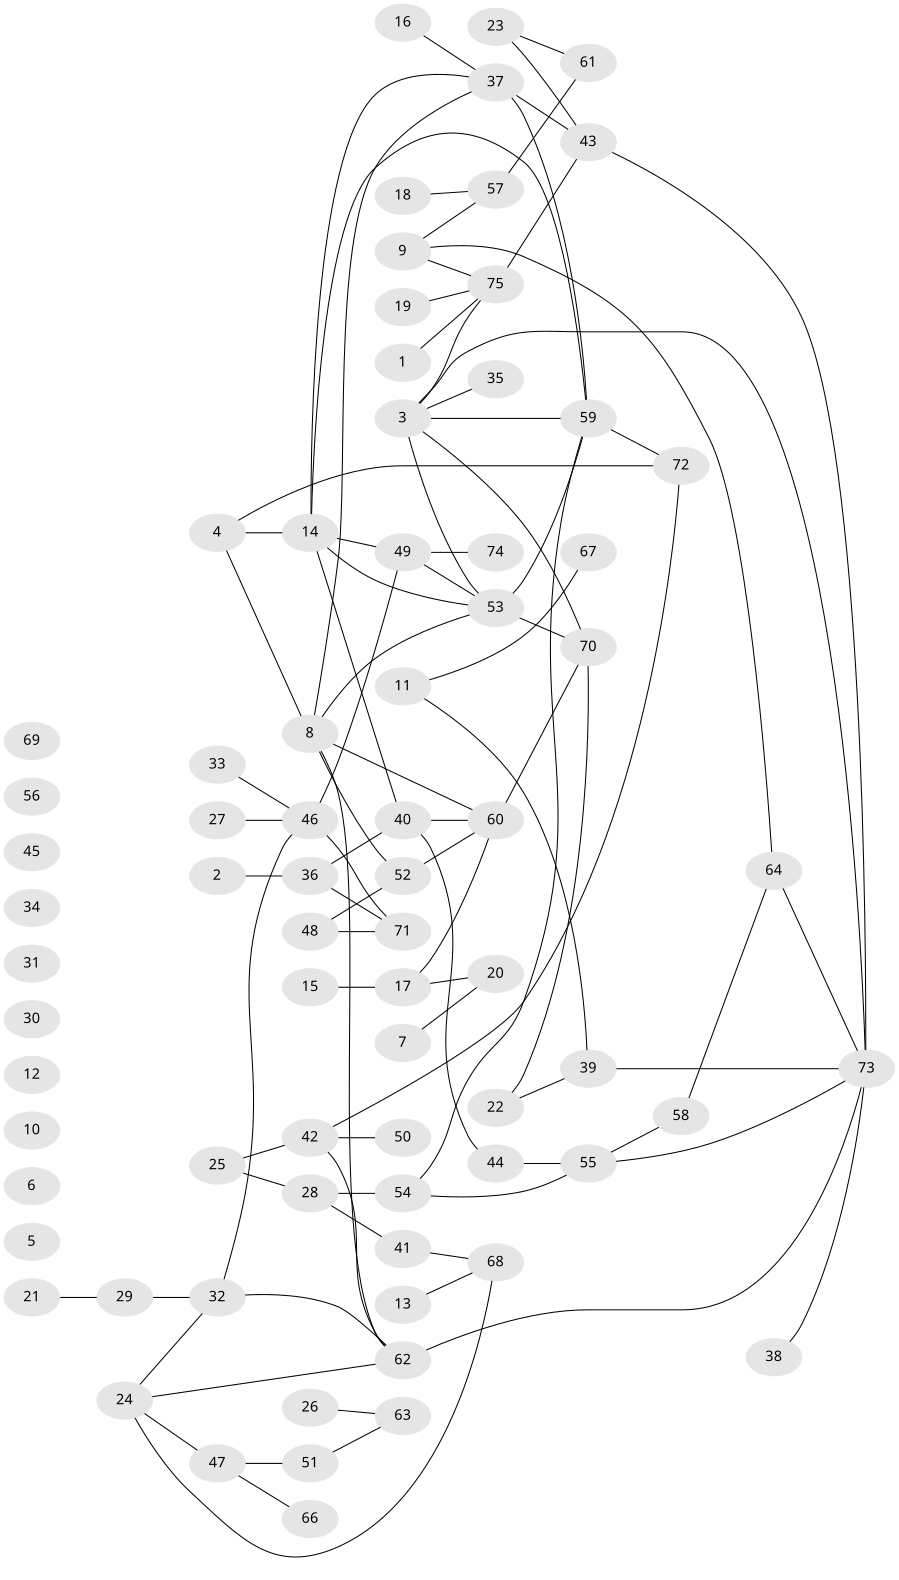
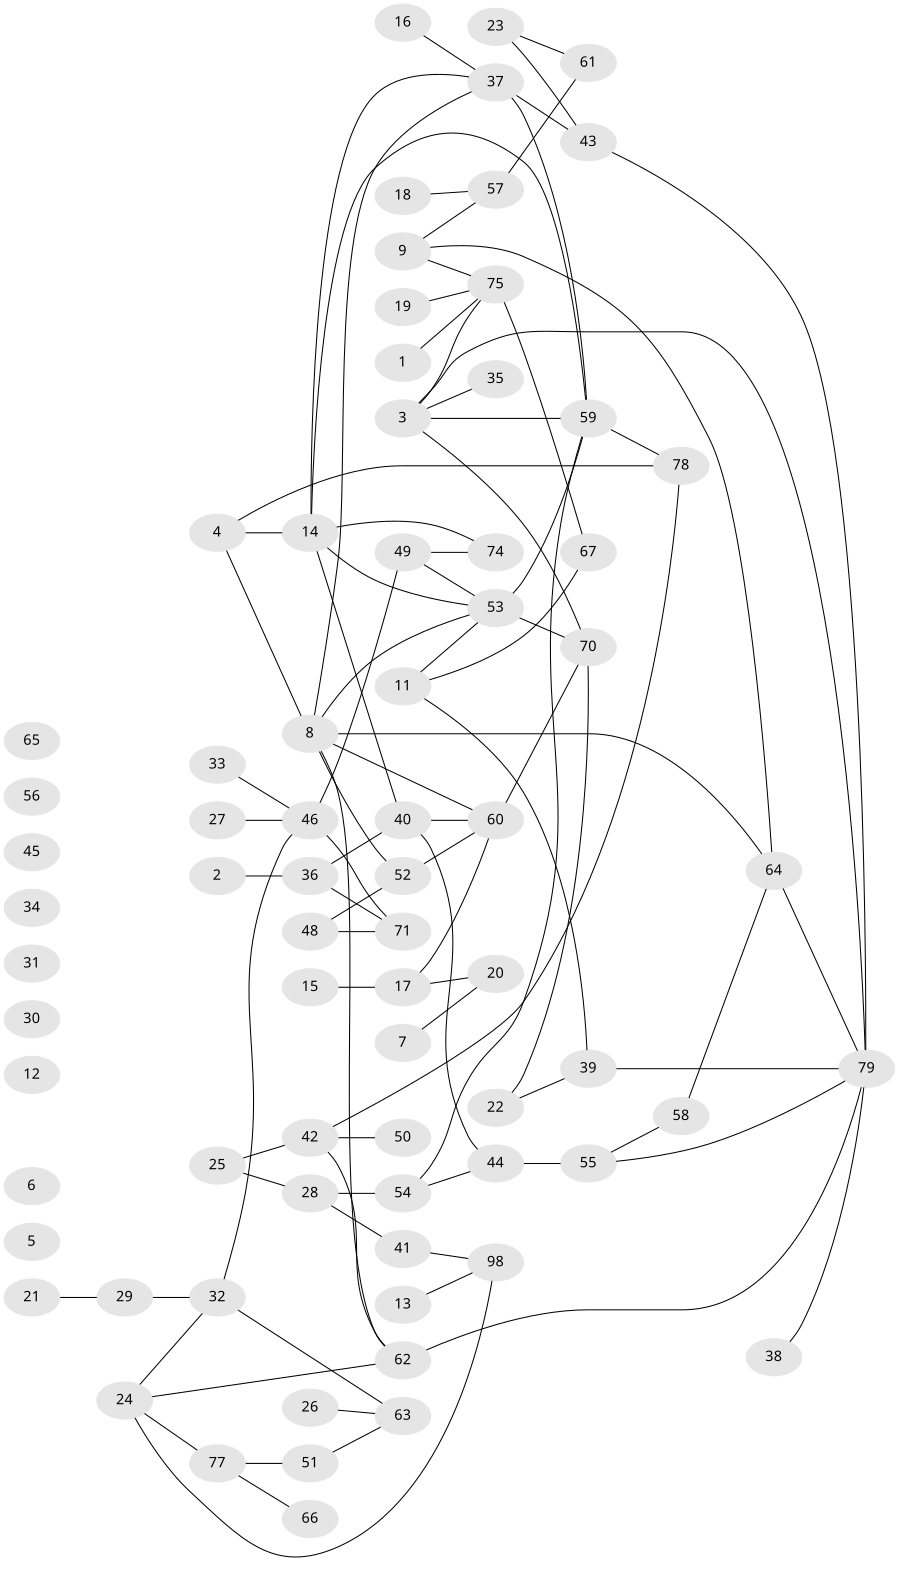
edge "43" -- "75": now "67" -- "75"
node "72": label "72" -> "78"
edge "3" -- "53": now "11" -- "53"
edge "14" -- "49": now "14" -- "74"
edge "8" -- "64": added
node "69": label "69" -> "65"
node "73": label "73" -> "79"
node "10": removed
edge "55" -- "54": now "44" -- "54"
node "68": label "68" -> "98"
edge "32" -- "62": now "32" -- "63"
node "47": label "47" -> "77"
